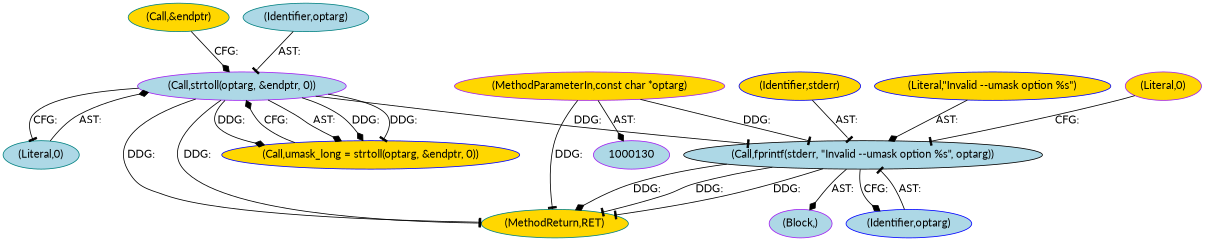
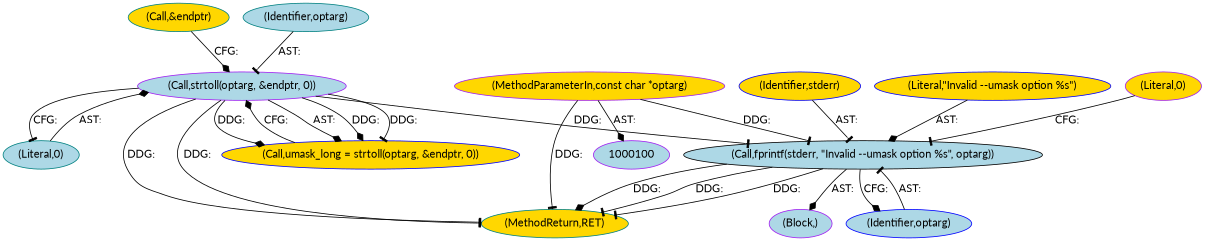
node "1000130": label "1000130" -> "1000100"
